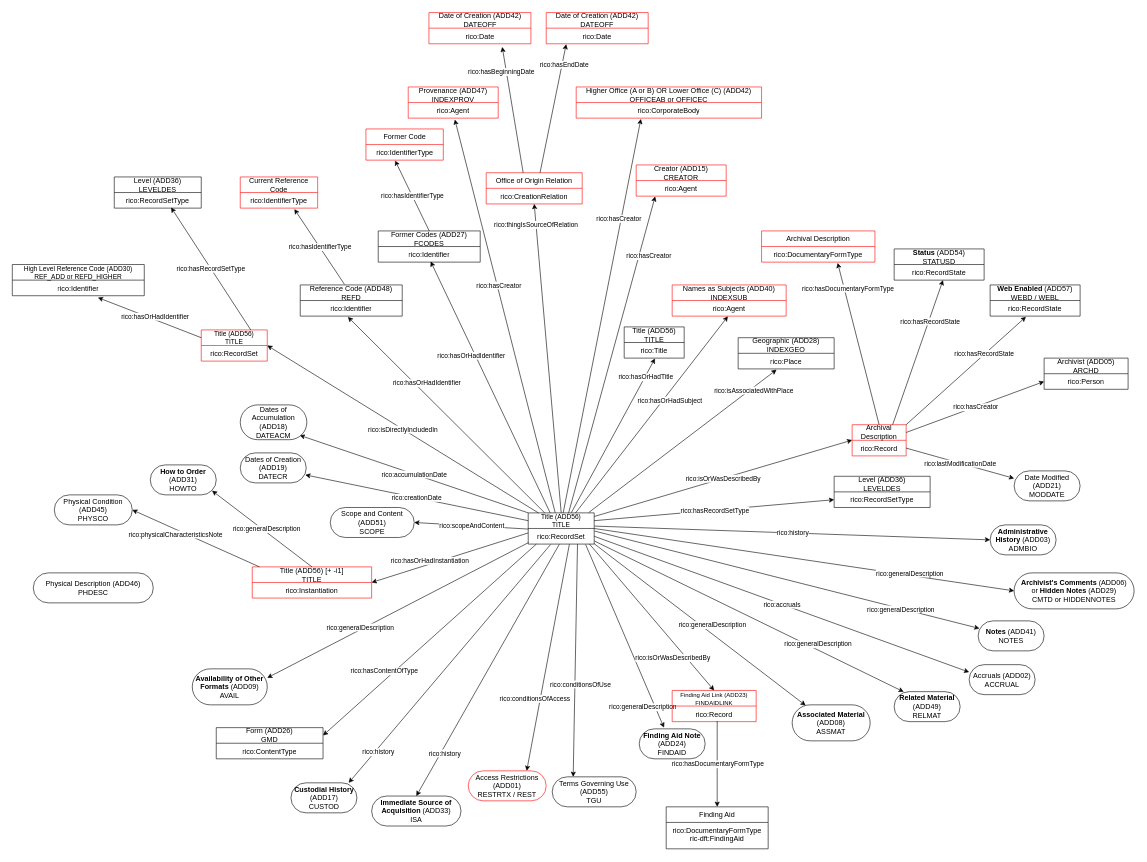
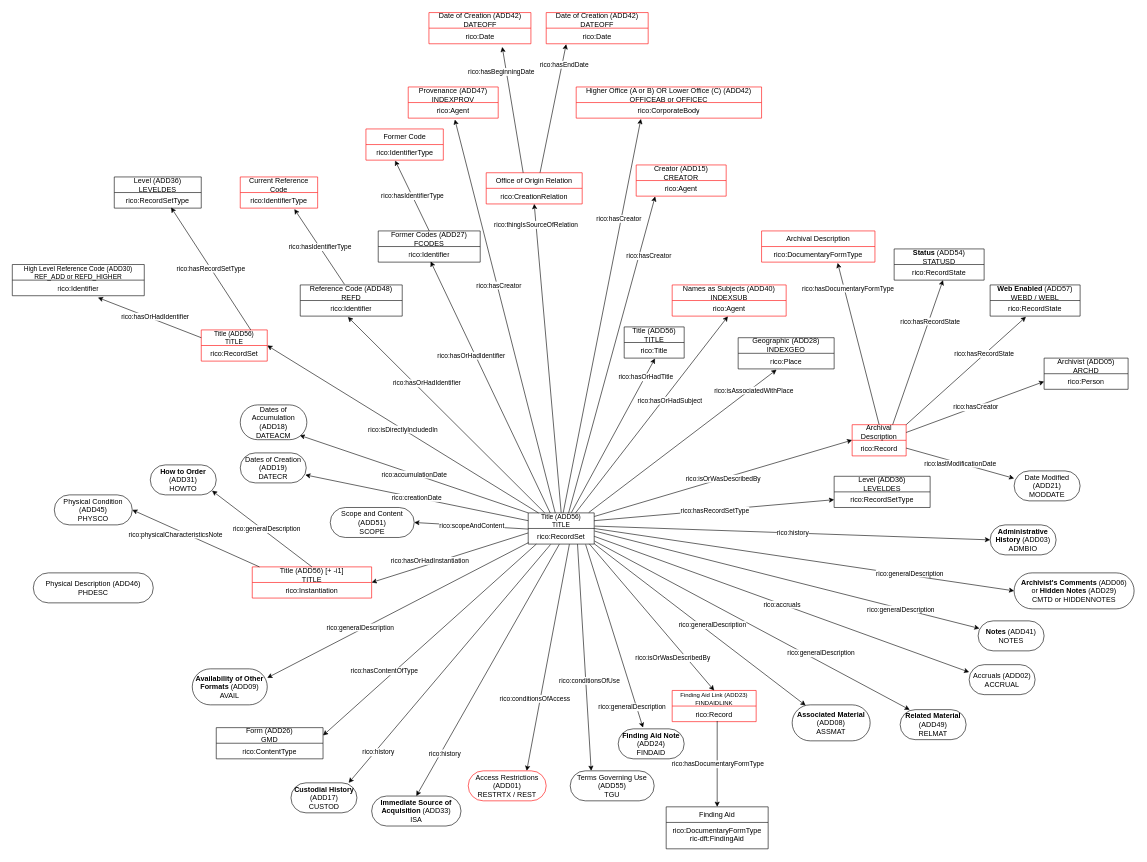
node "Related Material (ADD49) RELMAT": moved (927, 707) -> (933, 725)
node "Finding Aid Note (ADD24) FINDAID": moved (672, 744) -> (651, 744)
node "Terms Governing Use (ADD55) TGU": moved (594, 792) -> (612, 786)
